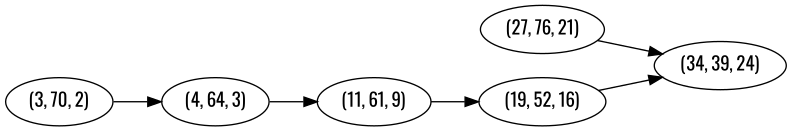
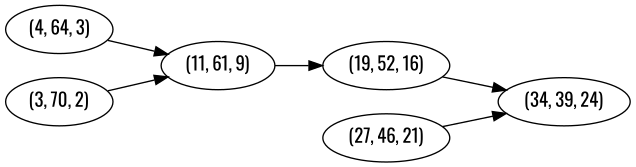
node "(27, 76, 21)": label "(27, 76, 21)" -> "(27, 46, 21)"
edge "(3, 70, 2)" -> "(4, 64, 3)": now "(3, 70, 2)" -> "(11, 61, 9)"
